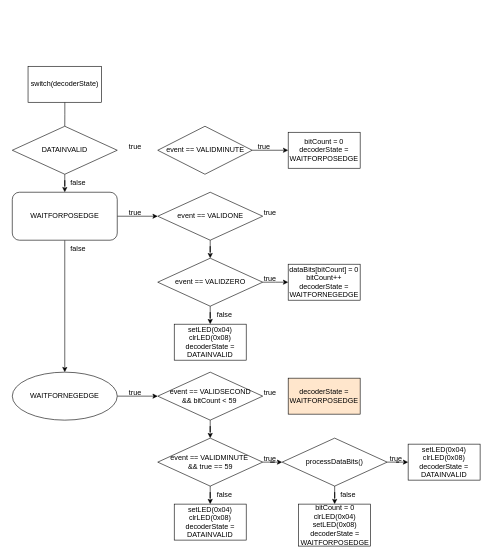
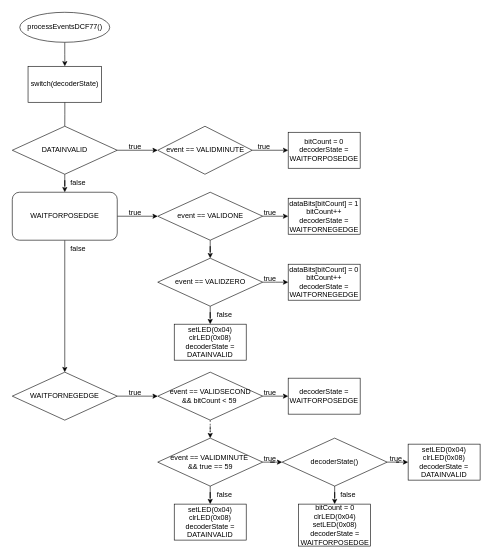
node "processEventsDCF77()": added
edge "processEventsDCF77()" -> "switch(decoderState)": added
edge "DATAINVALID" -> "event == VALIDMINUTE": added
edge "event == VALIDONE" -> "dataBits[bitCount] = 1 bitCount++ decoderState = WAITFORNEGEDGE": added
node "dataBits[bitCount] = 1 bitCount++ decoderState = WAITFORNEGEDGE": added
node "WAITFORNEGEDGE": shape ellipse -> diamond
edge "event == VALIDSECOND && bitCount < 59" -> "decoderState = WAITFORPOSEDGE": added
node "decoderState = WAITFORPOSEDGE": fillcolor #ffe6cc -> #ffffff
edge "event == VALIDSECOND && bitCount < 59" -> "event == VALIDMINUTE && true == 59": style solid -> dashed
node "processDataBits()": label "processDataBits()" -> "decoderState()"
